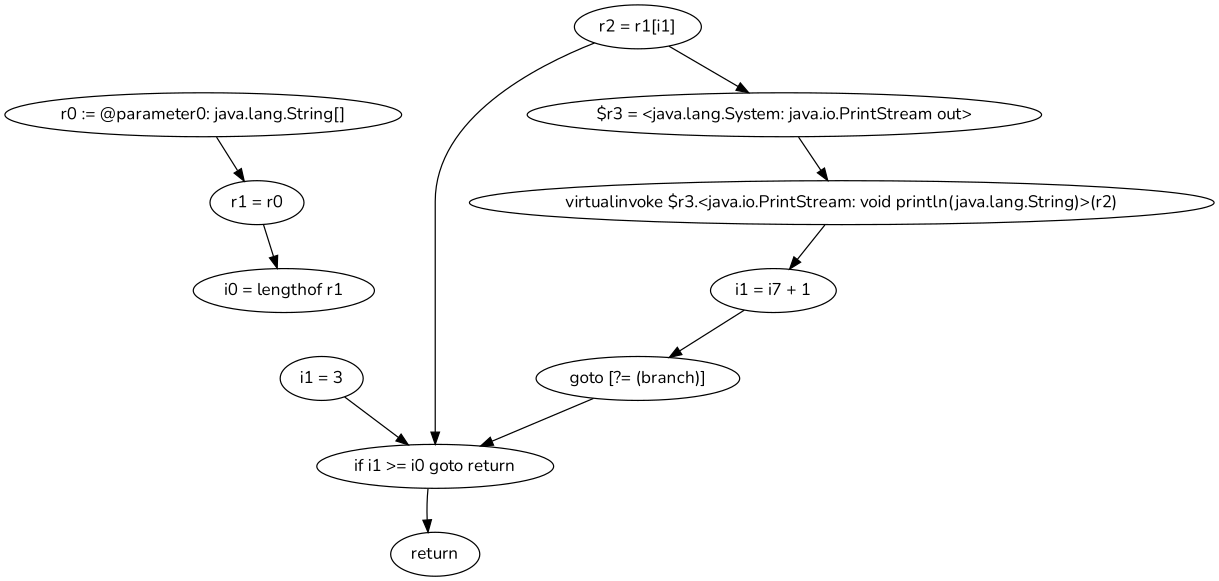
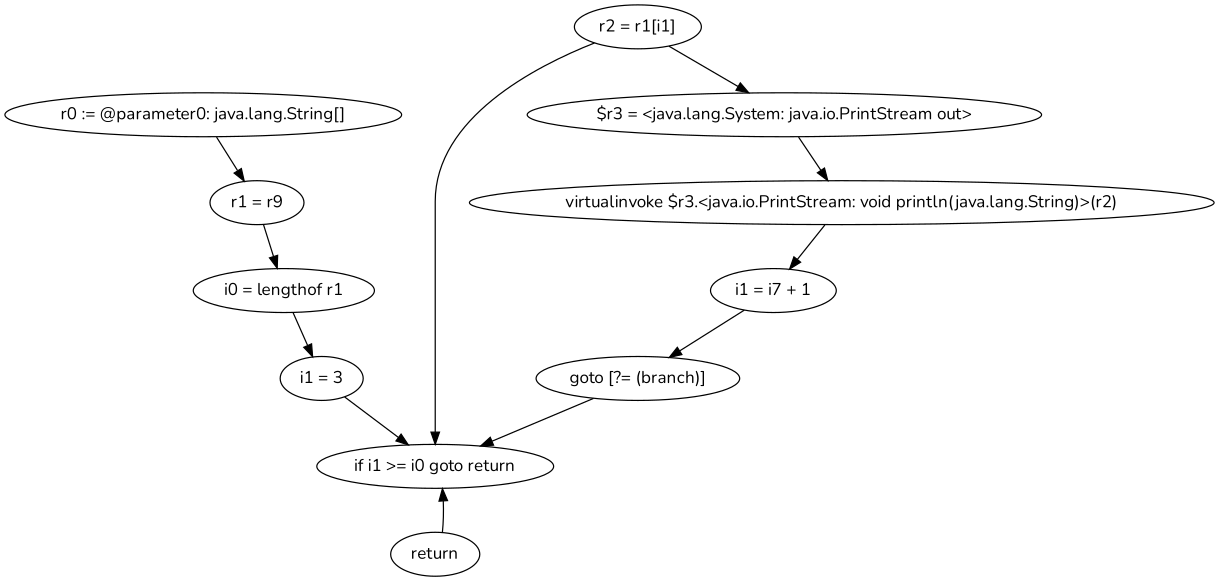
node "r1 = r0": label "r1 = r0" -> "r1 = r9"
edge "i0 = lengthof r1" -> "i1 = 3": added
edge "if i1 >= i0 goto return" -> "return": reversed
